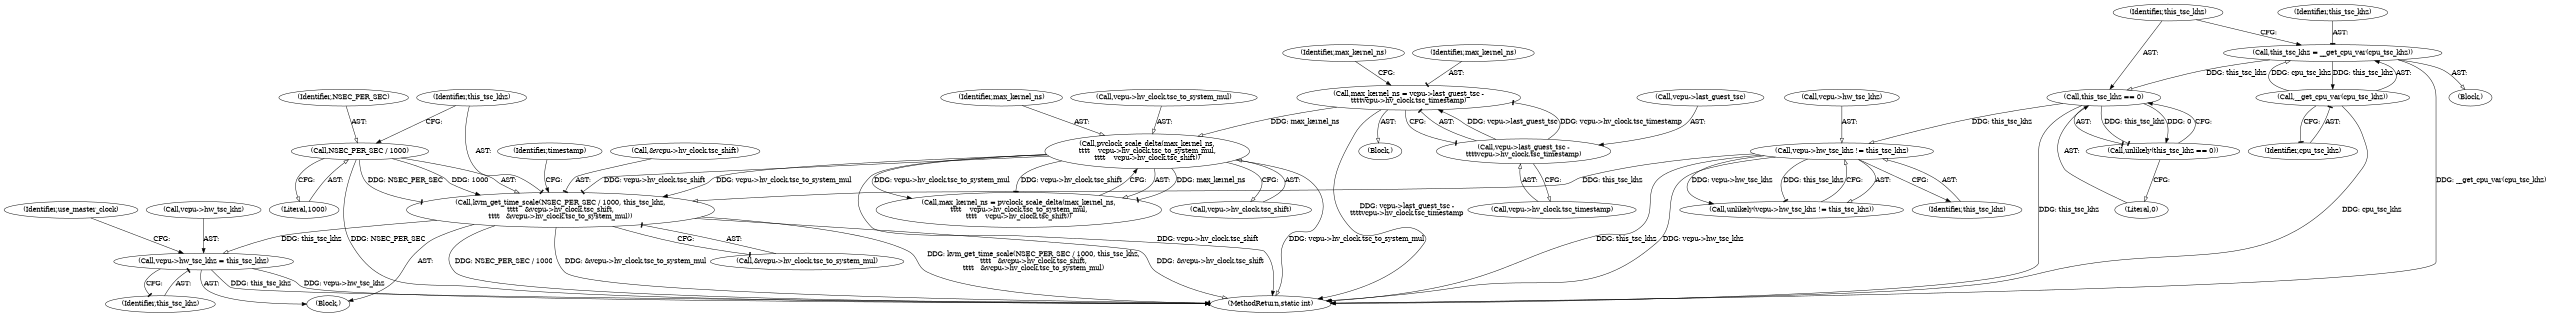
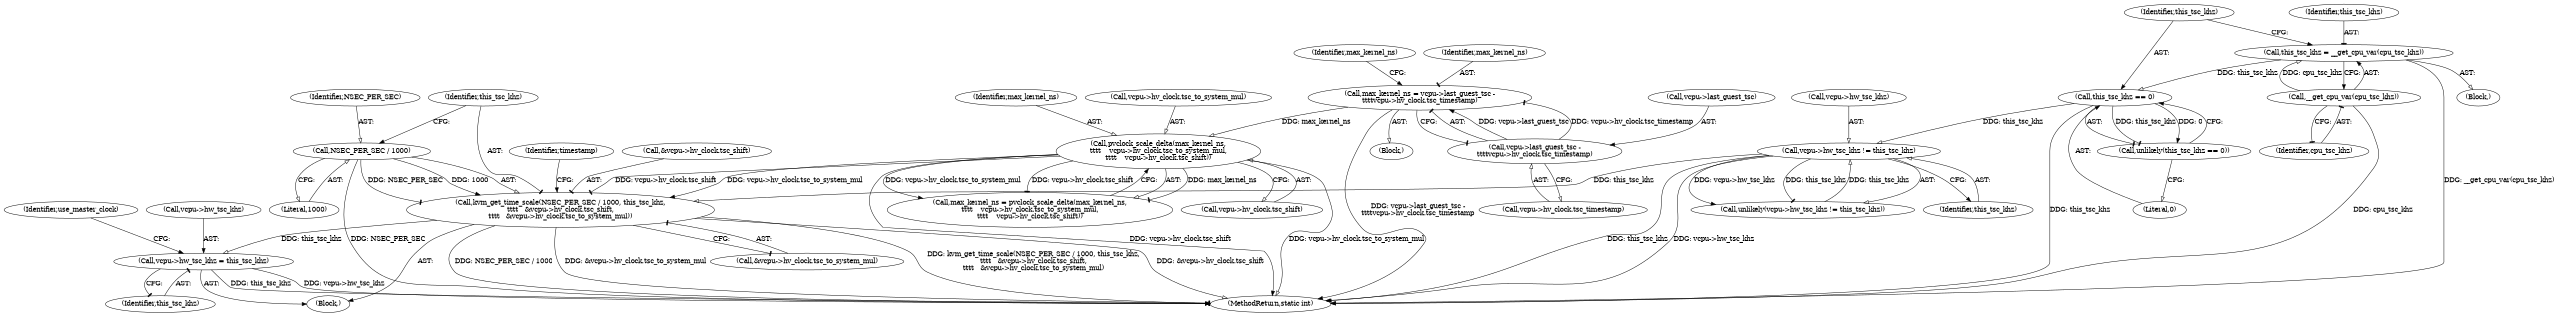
edge "(Call,this_tsc_khz = __get_cpu_var(cpu_tsc_khz))" -> "(Call,__get_cpu_var(cpu_tsc_khz))": label "DDG: this_tsc_khz" -> "CFG: "
edge "(Call,unlikely(vcpu->hw_tsc_khz != this_tsc_khz))" -> "(Call,vcpu->hw_tsc_khz != this_tsc_khz)": label "CFG: " -> "DDG: this_tsc_khz"
